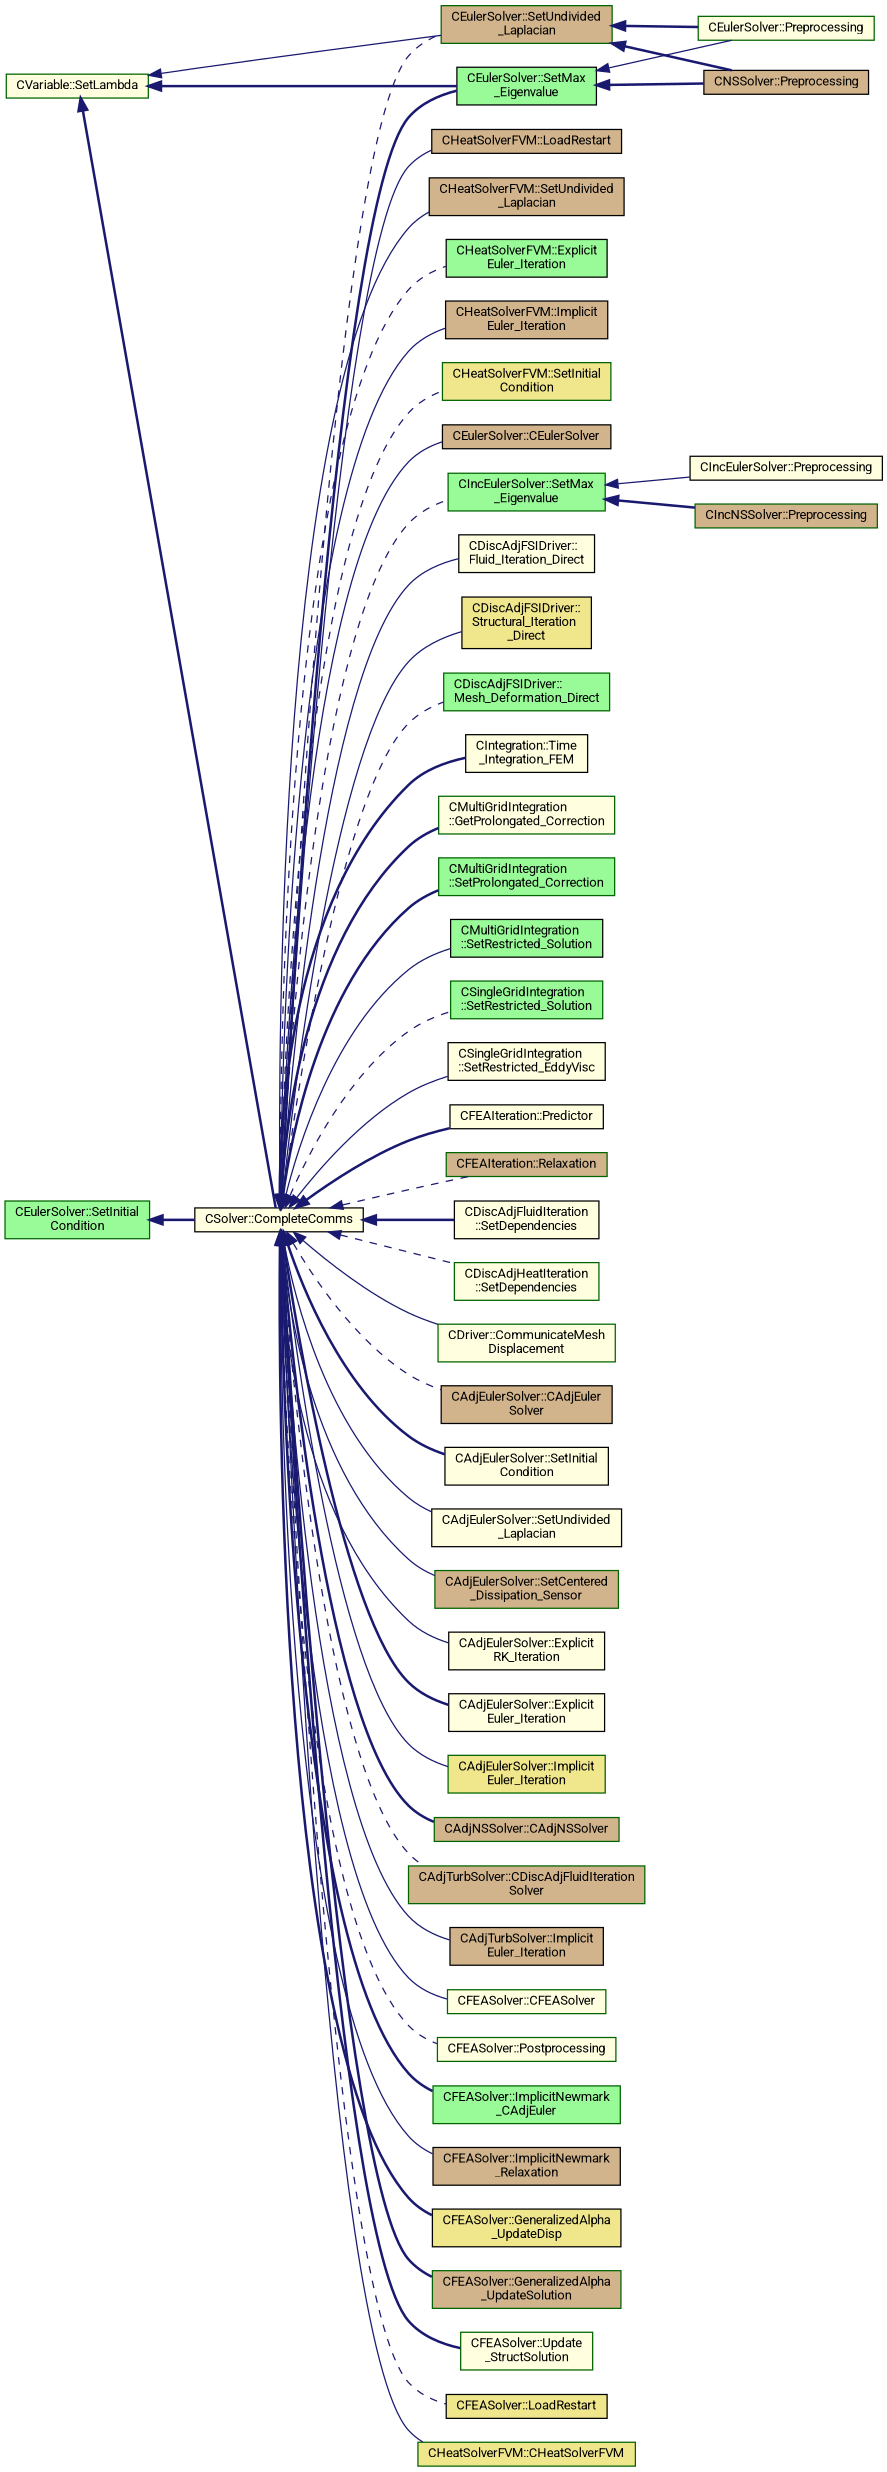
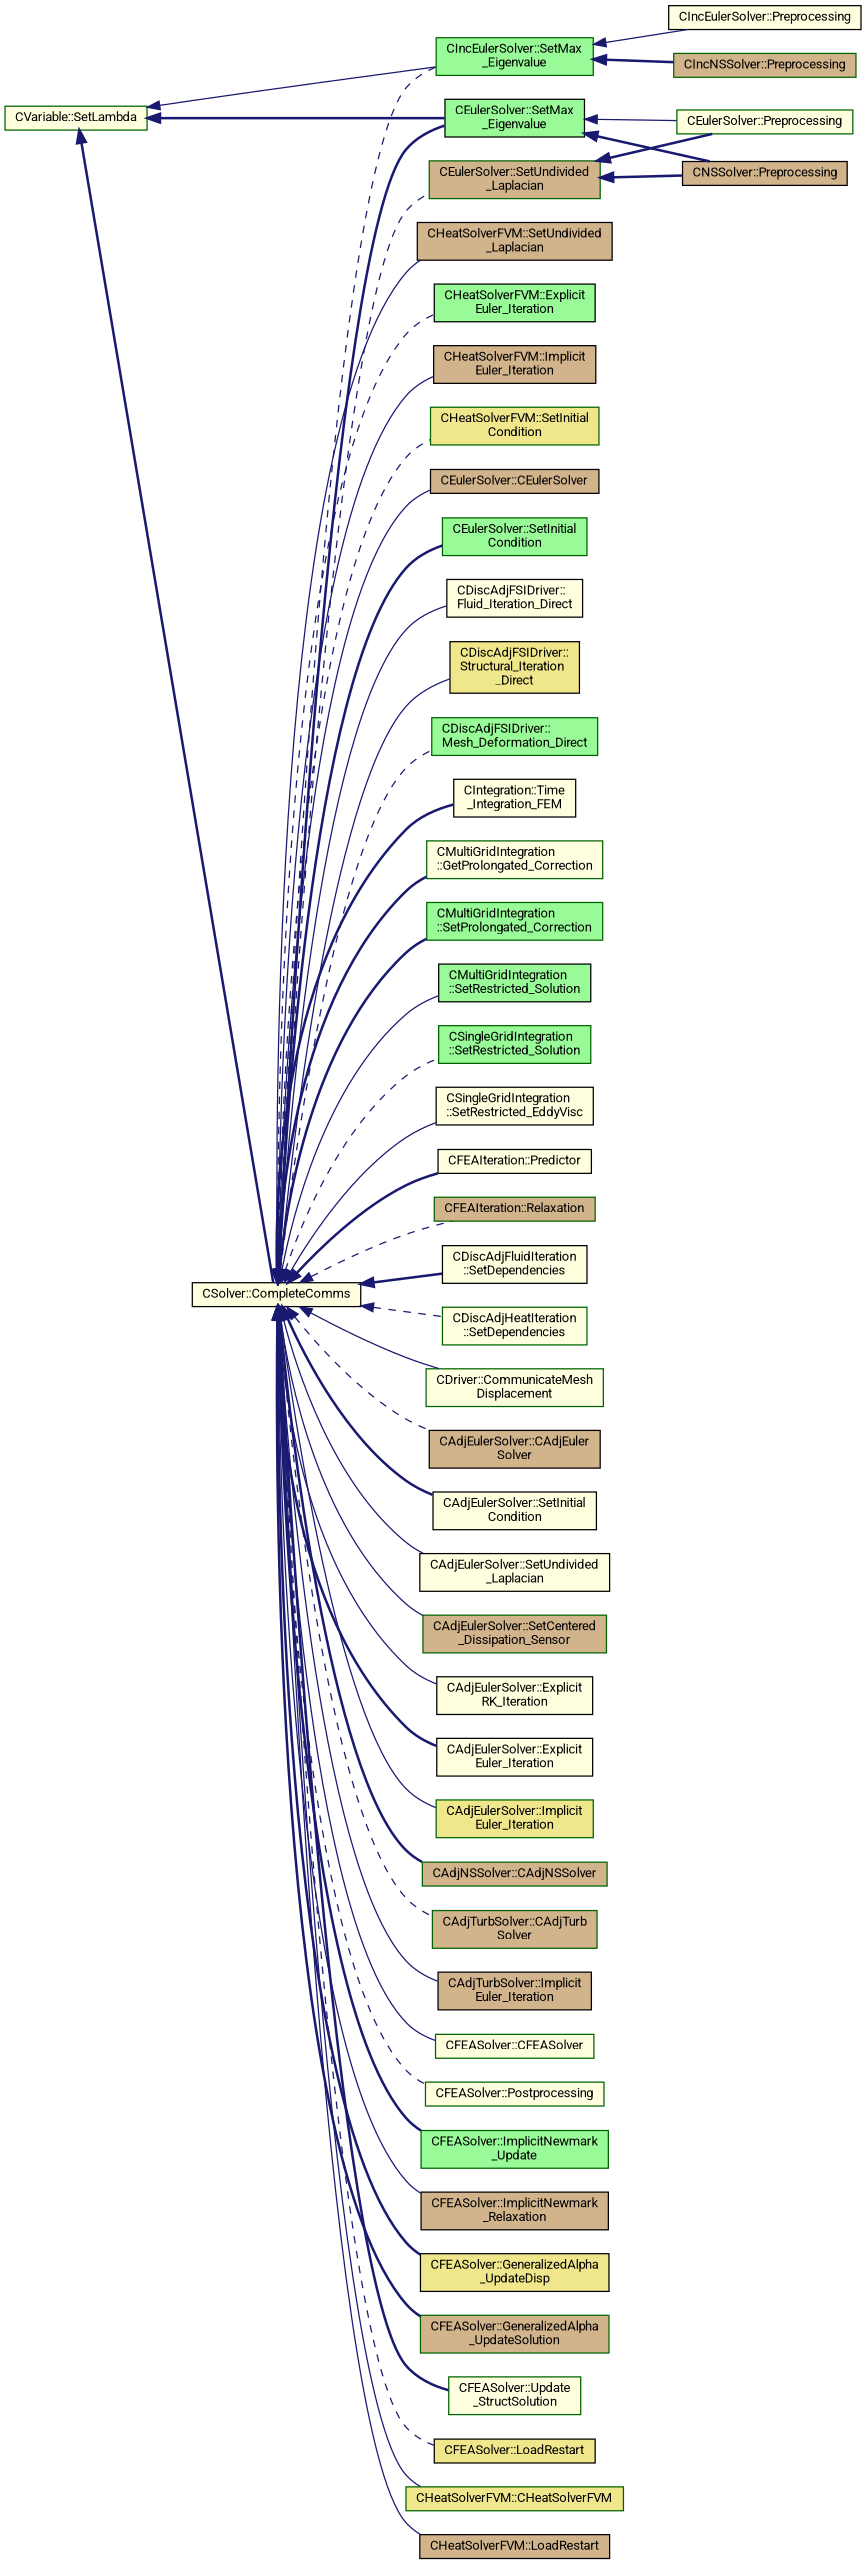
edge "CEulerSolver::SetUndivided _Laplacian" -> "CVariable::SetLambda": now "CIncEulerSolver::SetMax _Eigenvalue" -> "CVariable::SetLambda"
edge "CSolver::CompleteComms" -> "CEulerSolver::SetInitial Condition": reversed
node "CAdjTurbSolver::CDiscAdjFluidIteration Solver": label "CAdjTurbSolver::CDiscAdjFluidIteration Solver" -> "CAdjTurbSolver::CAdjTurb Solver"
node "CFEASolver::ImplicitNewmark _CAdjEuler": label "CFEASolver::ImplicitNewmark _CAdjEuler" -> "CFEASolver::ImplicitNewmark _Update"
